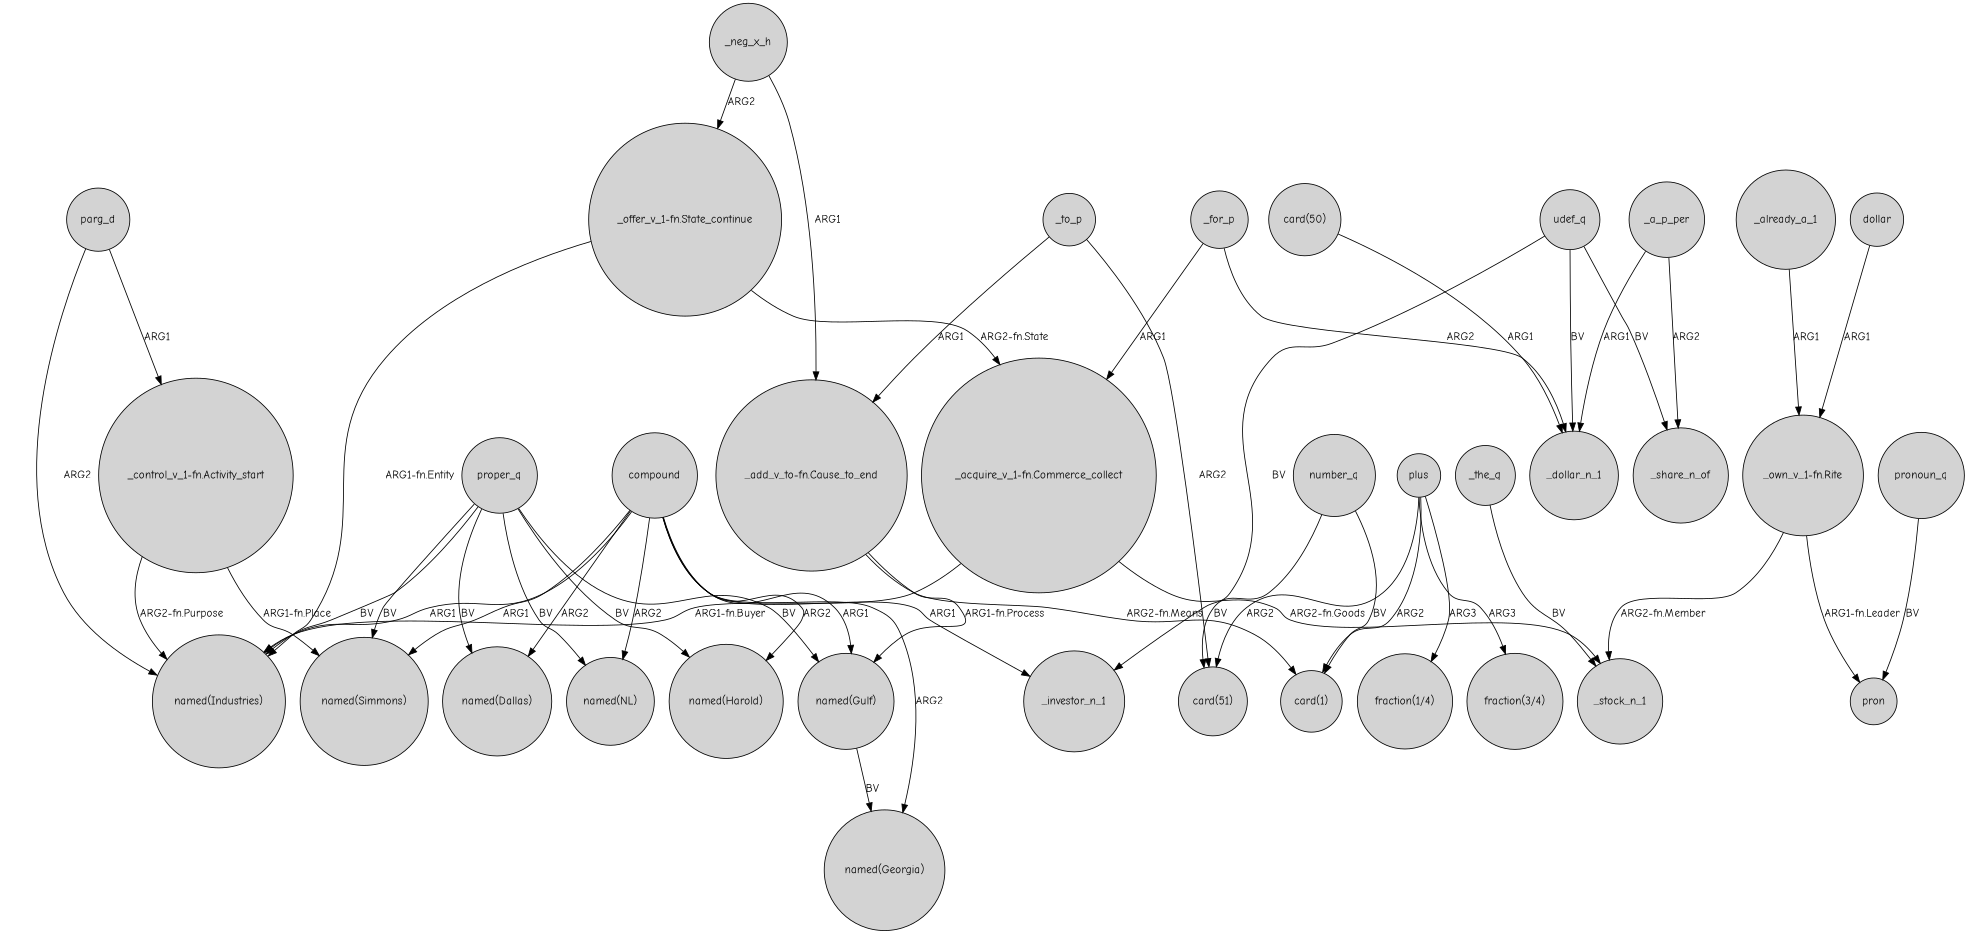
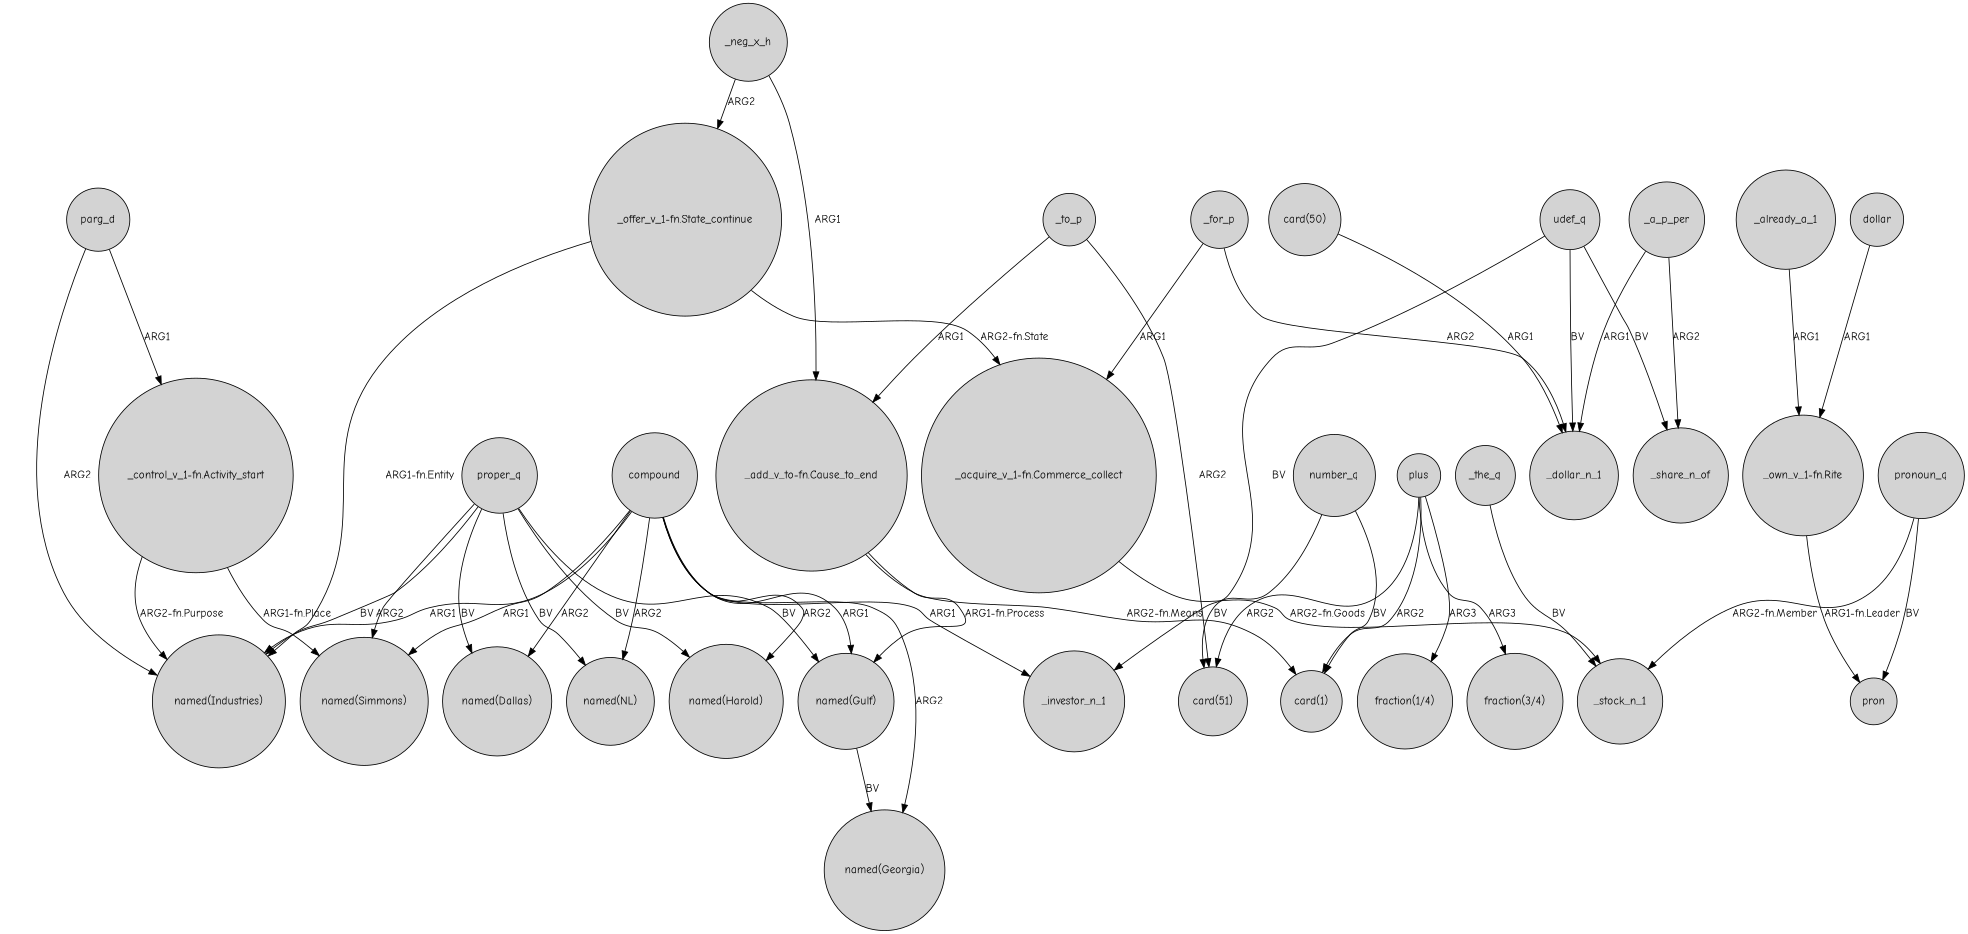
edge "_own_v_1-fn.Rite" -> "_stock_n_1": now "pronoun_q" -> "_stock_n_1"
edge "proper_q" -> "named(Simmons)": label "BV" -> "ARG2"
edge "_acquire_v_1-fn.Commerce_collect" -> "named(Industries)": removed, label "ARG1-fn.Buyer"
